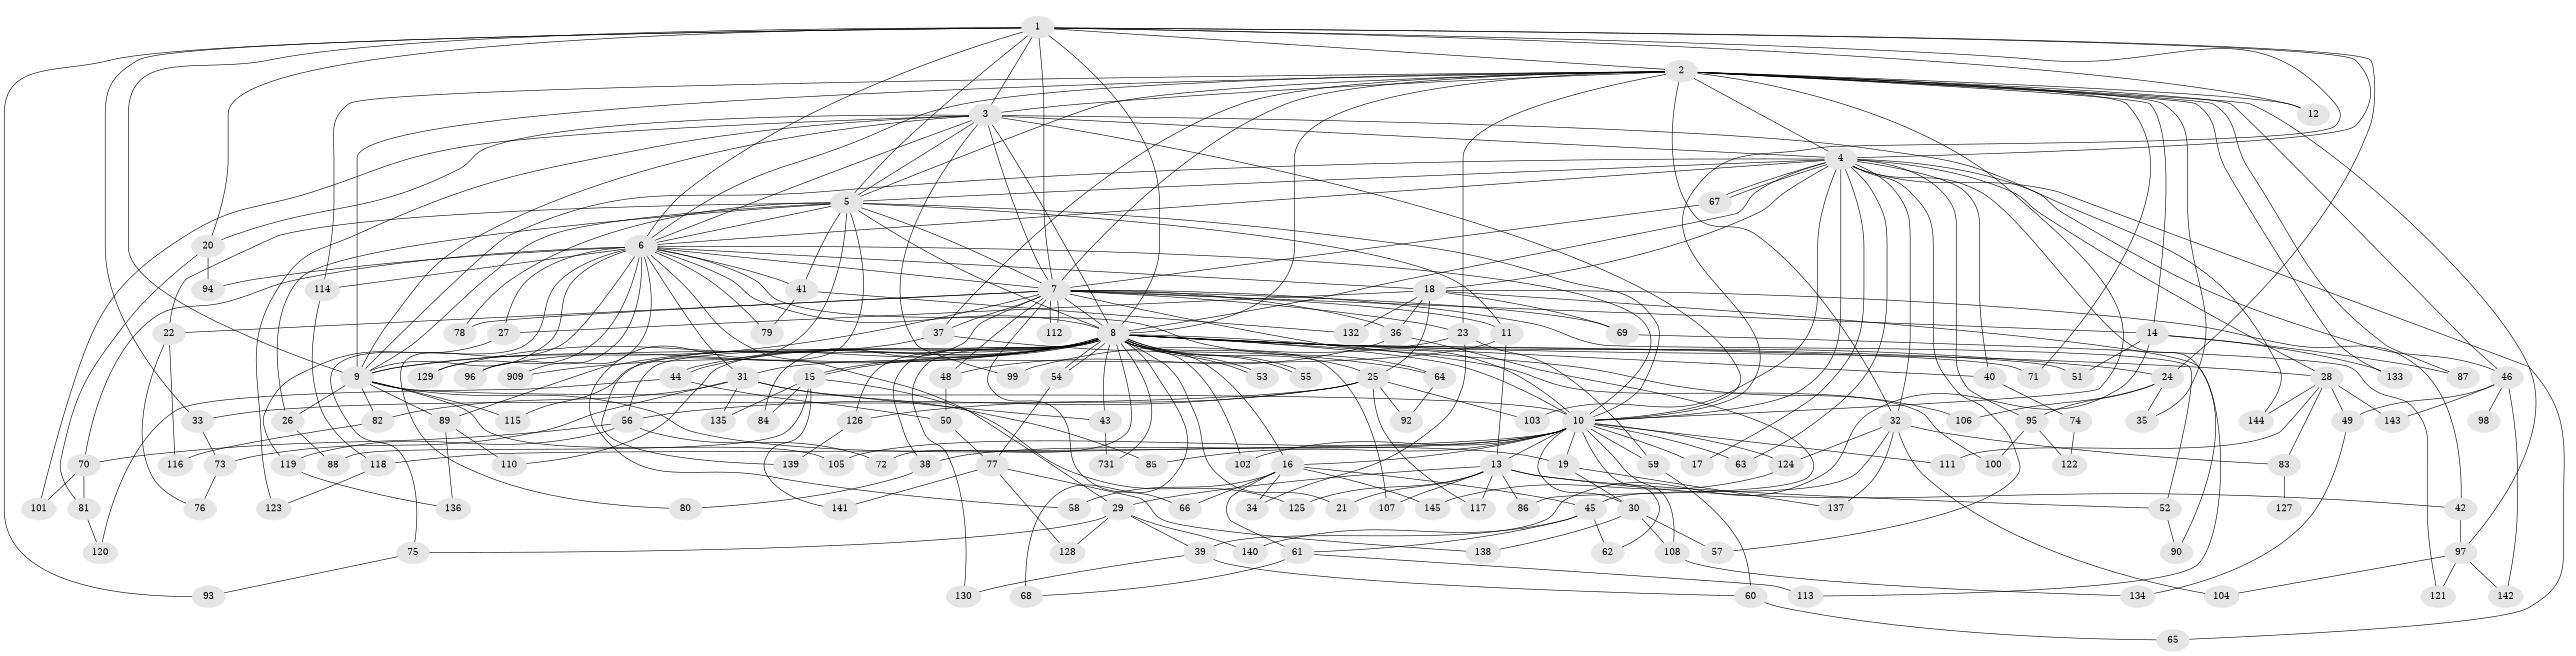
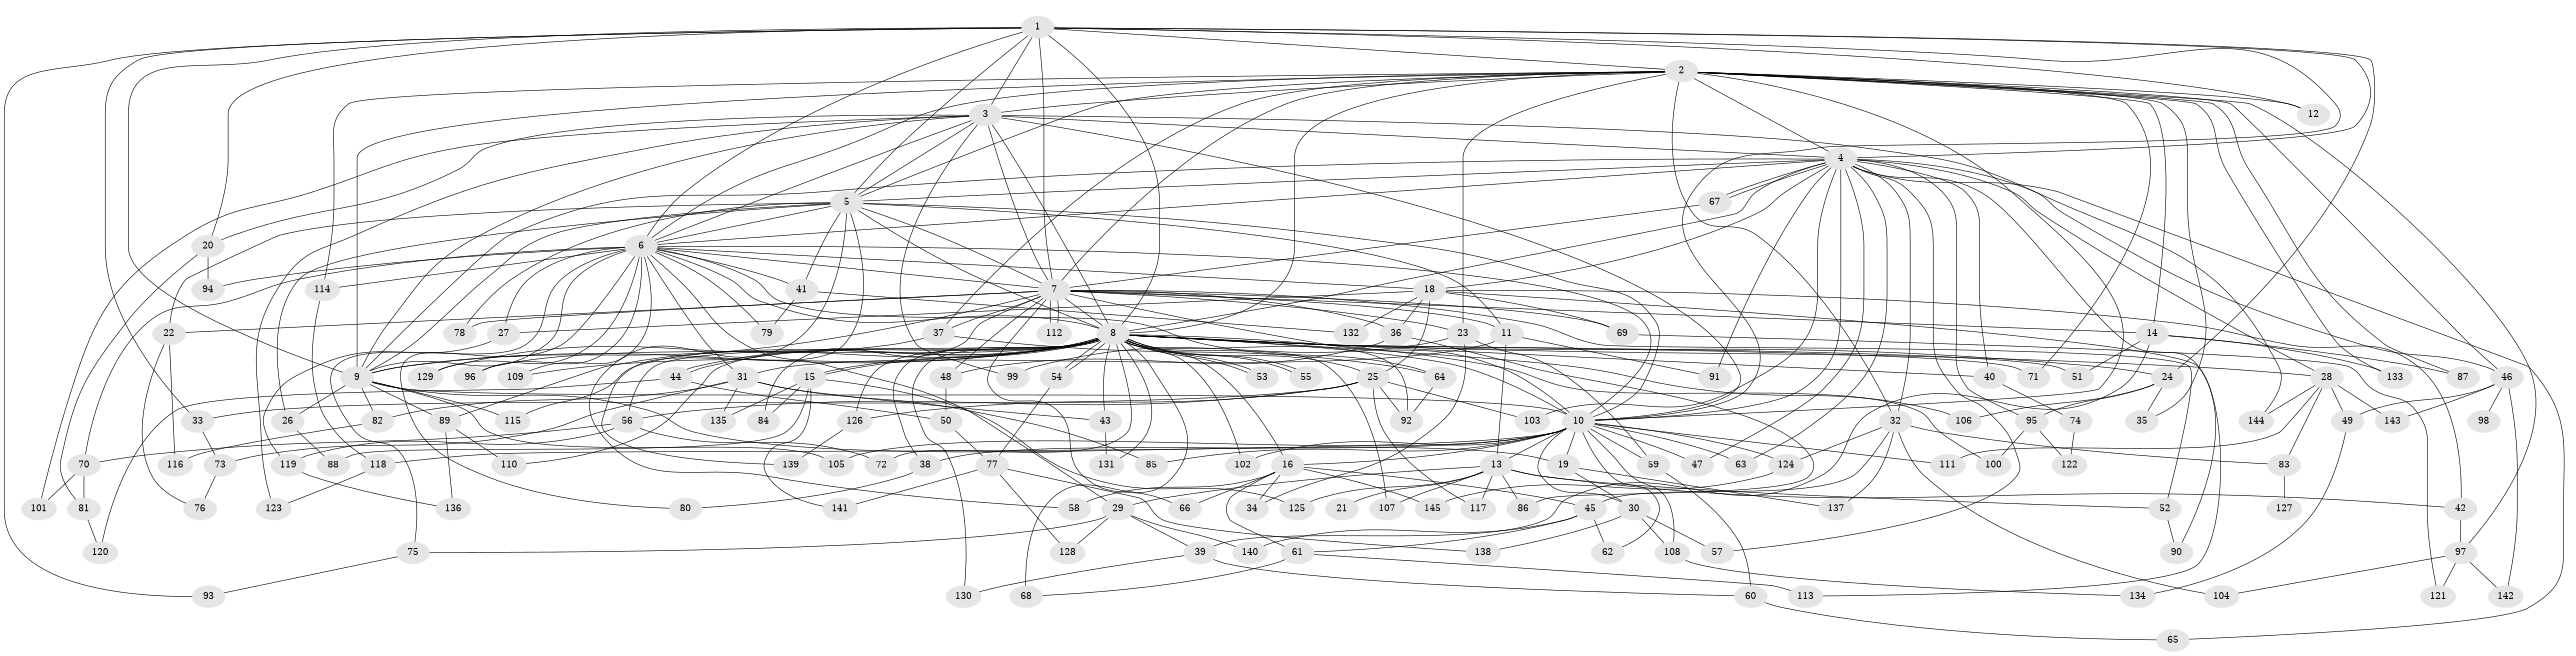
node "909": label "909" -> "109"
node "91": added
edge "8" -- "21": now "8" -- "92"
node "731": label "731" -> "131"
node "17": label "17" -> "47"
